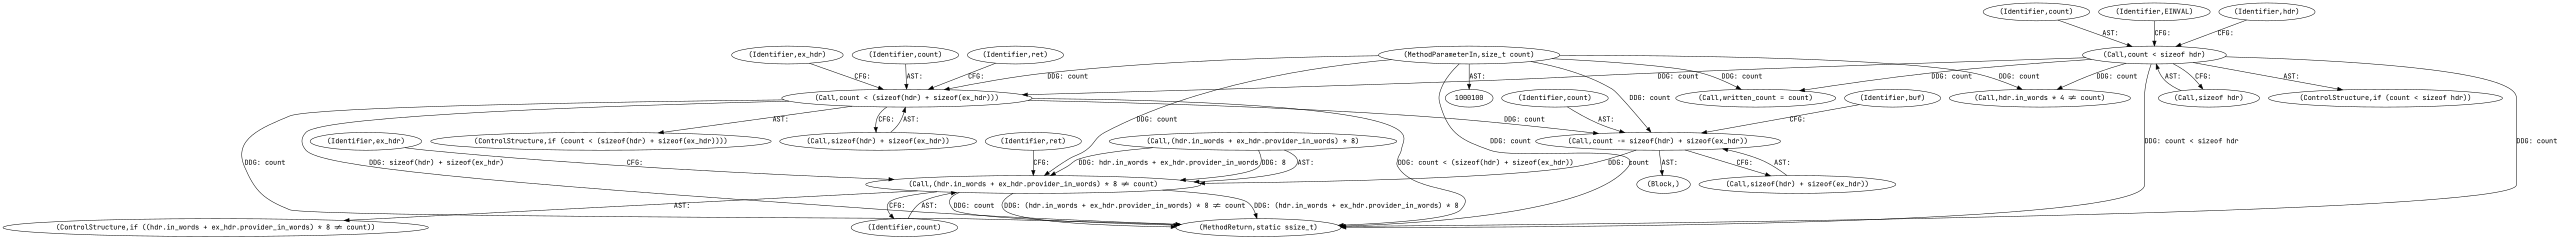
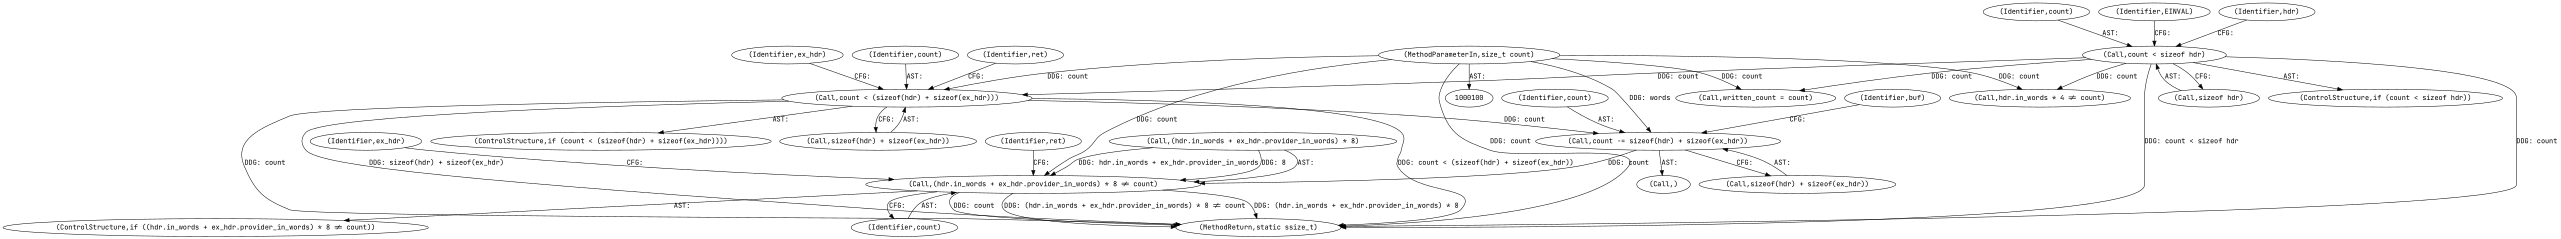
edge "(MethodParameterIn,size_t count)" -> "(Call,count -= sizeof(hdr) + sizeof(ex_hdr))": label "DDG: count" -> "DDG: words"
node "(Block,)": label "(Block,)" -> "(Call,)"
